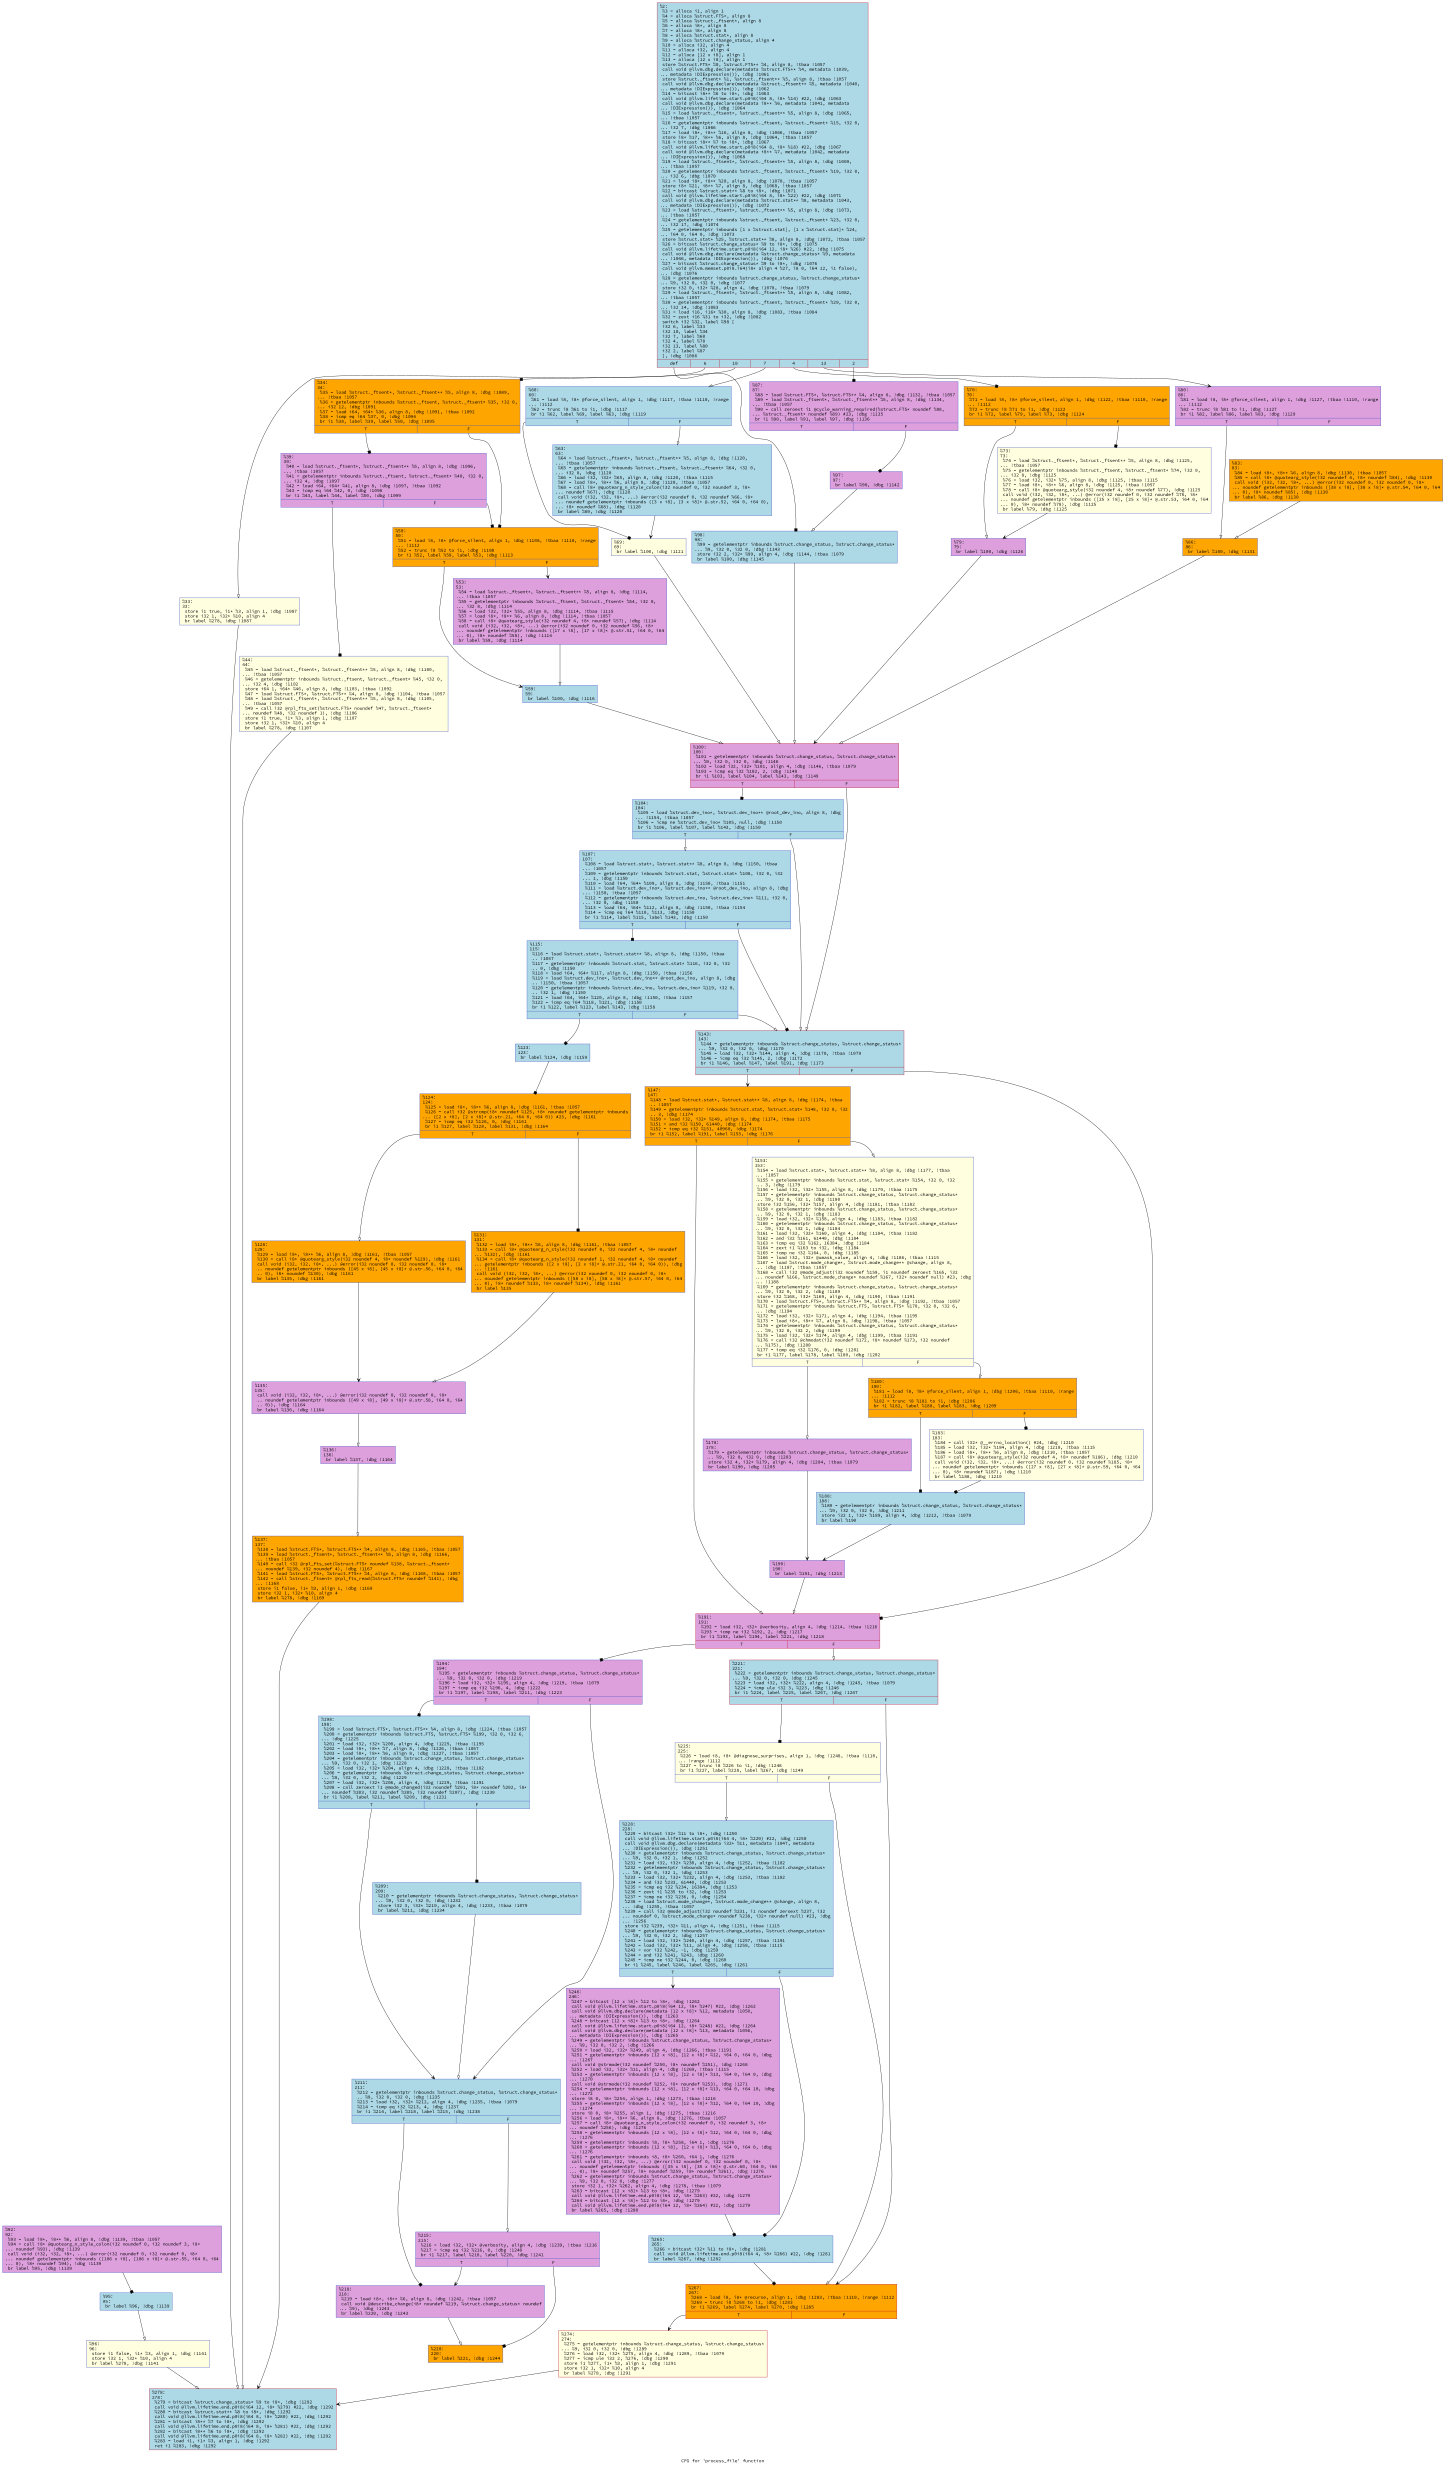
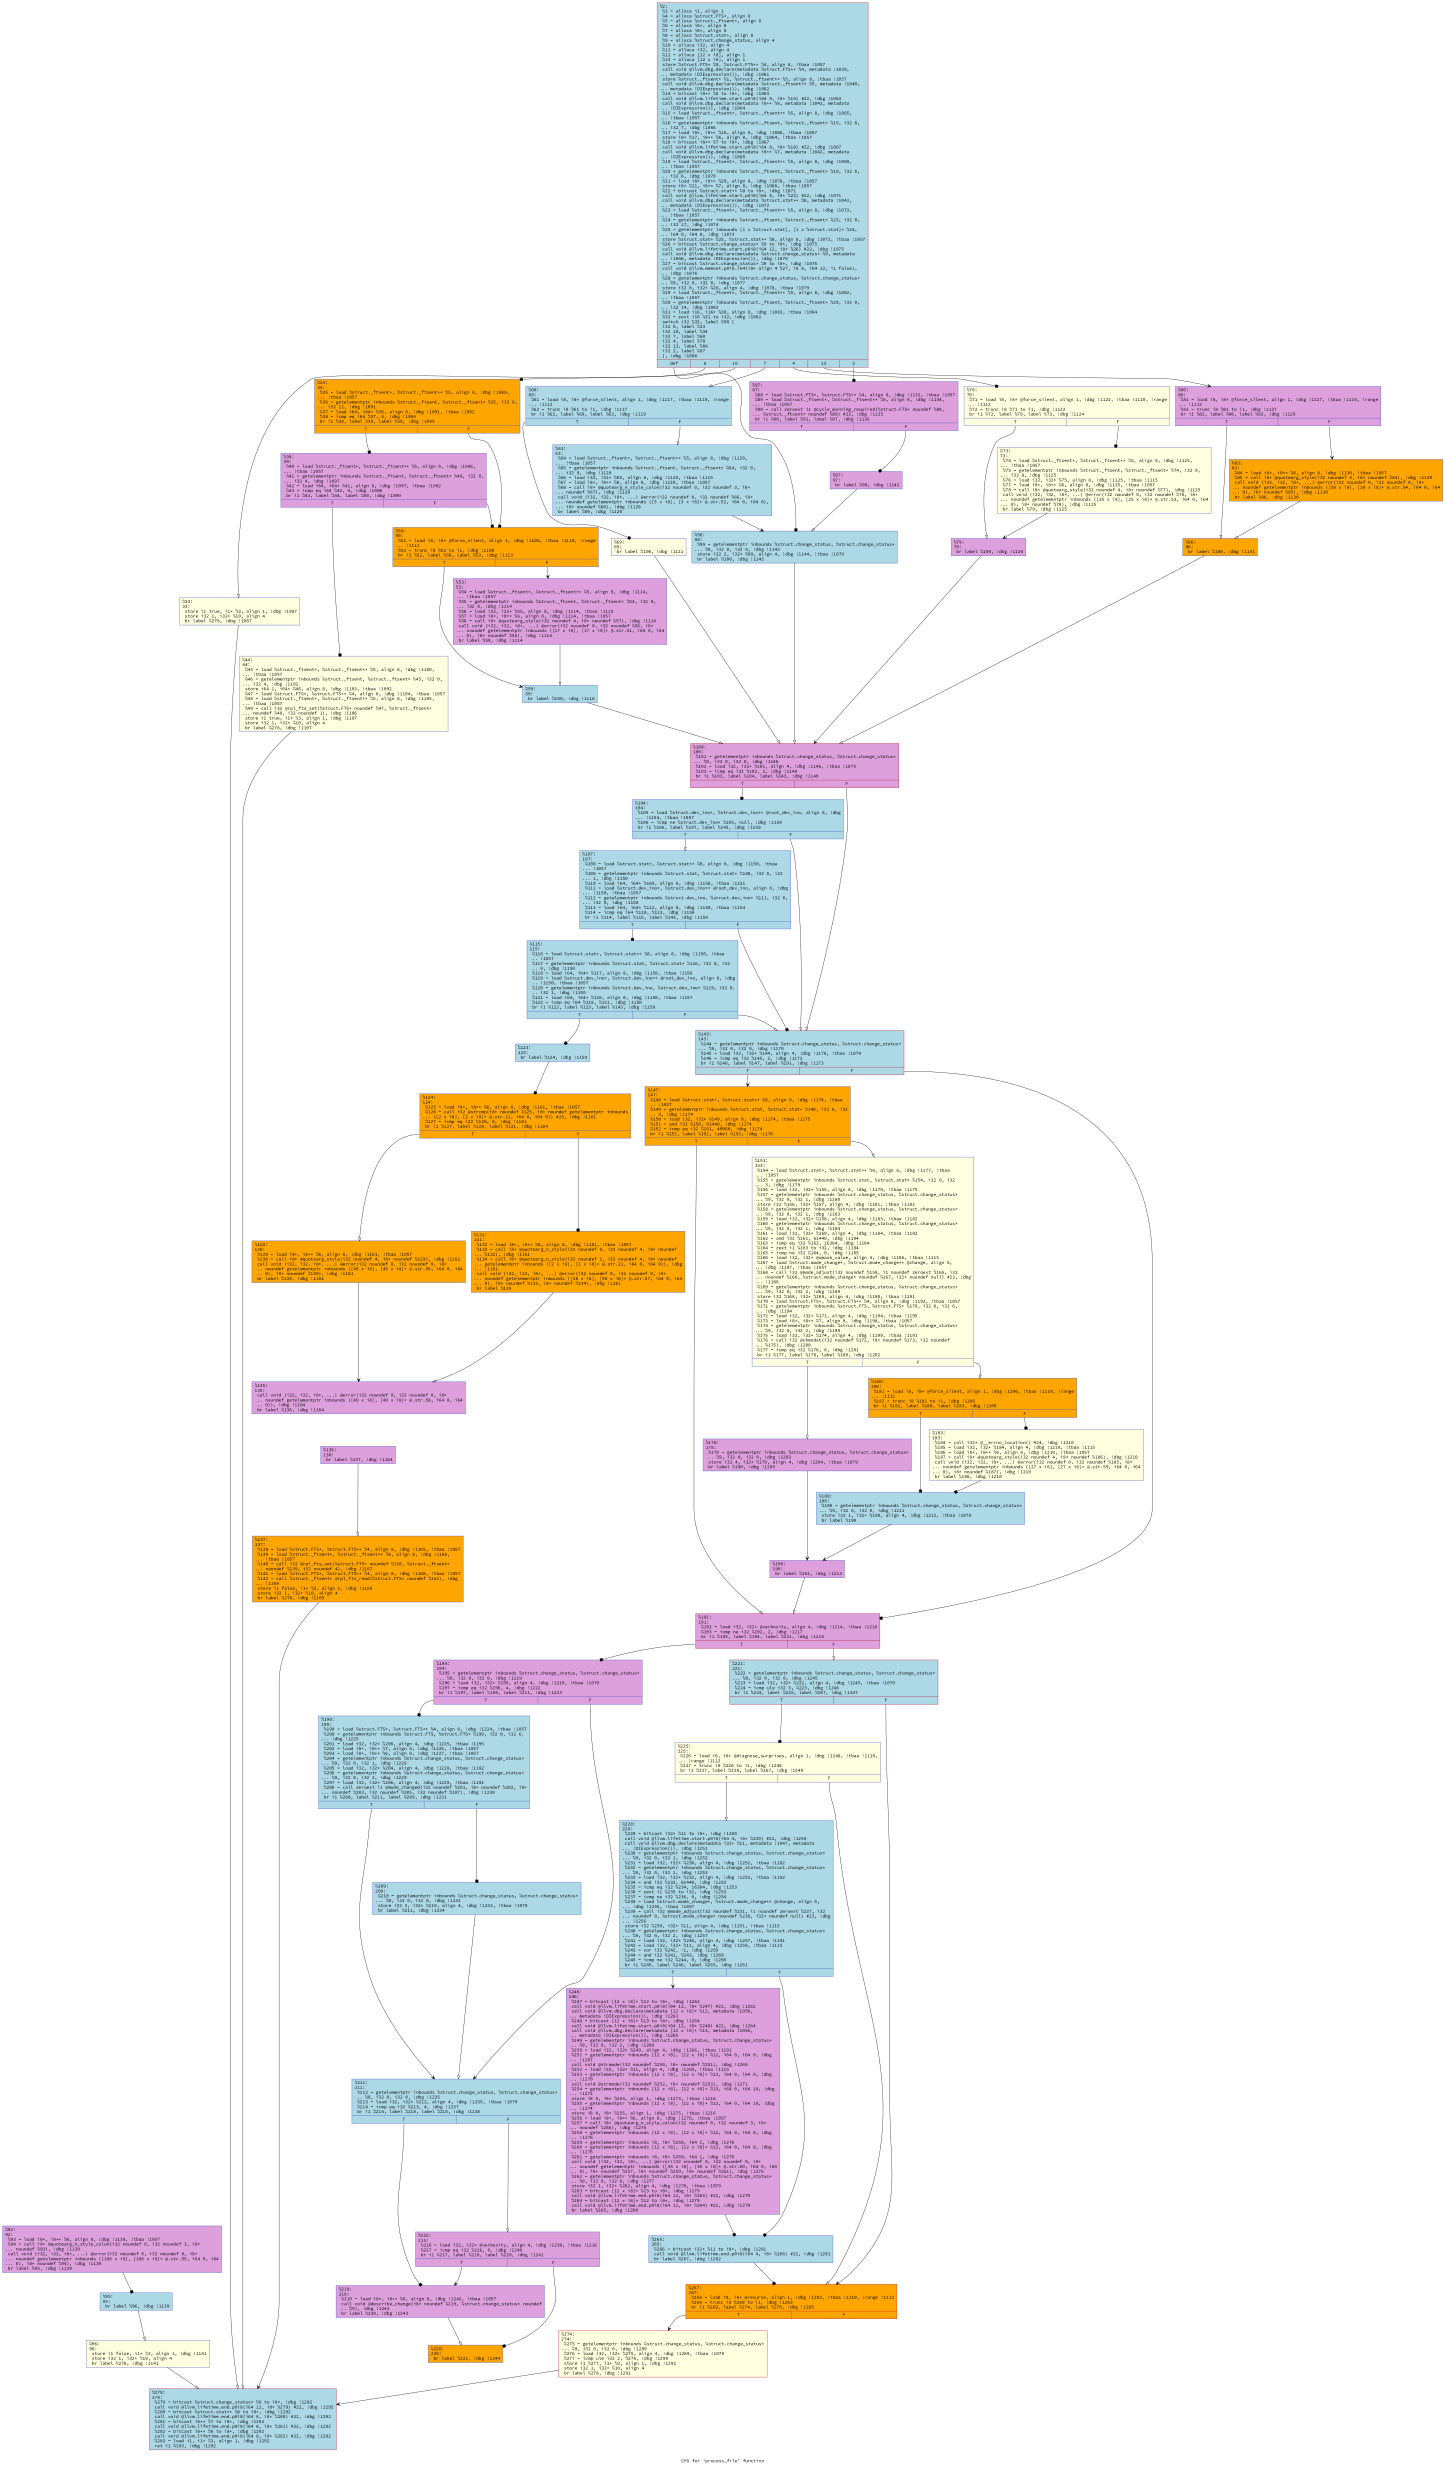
node "%70:": fillcolor orange -> lightyellow
edge "%80:" -> "%83:": added
edge "%63:" -> "%69:": now "%63:" -> "%98:"
edge "%135:" -> "%136:": removed
